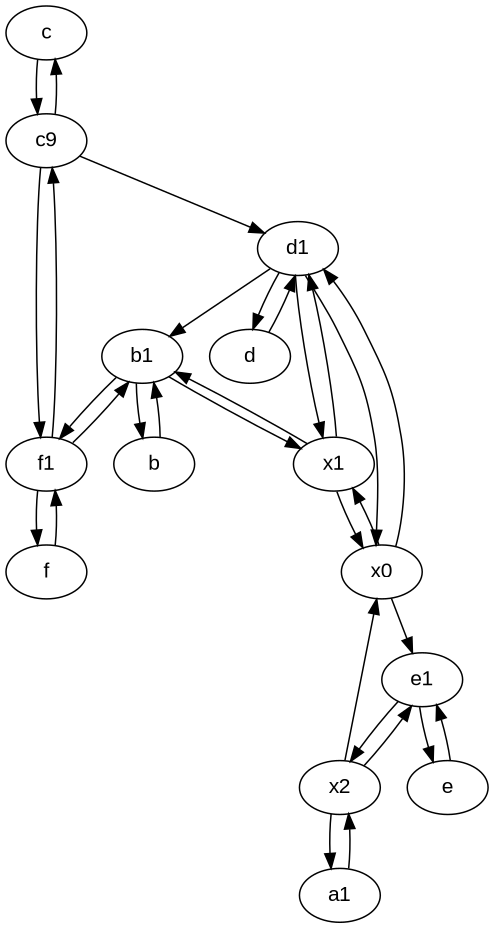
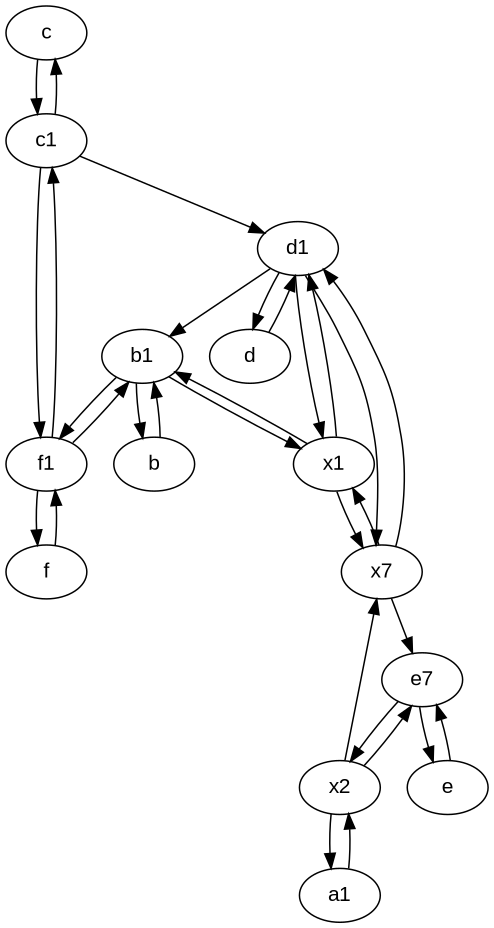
node "c9": label "c9" -> "c1"
node "x0": label "x0" -> "x7"
node "e1": label "e1" -> "e7"
